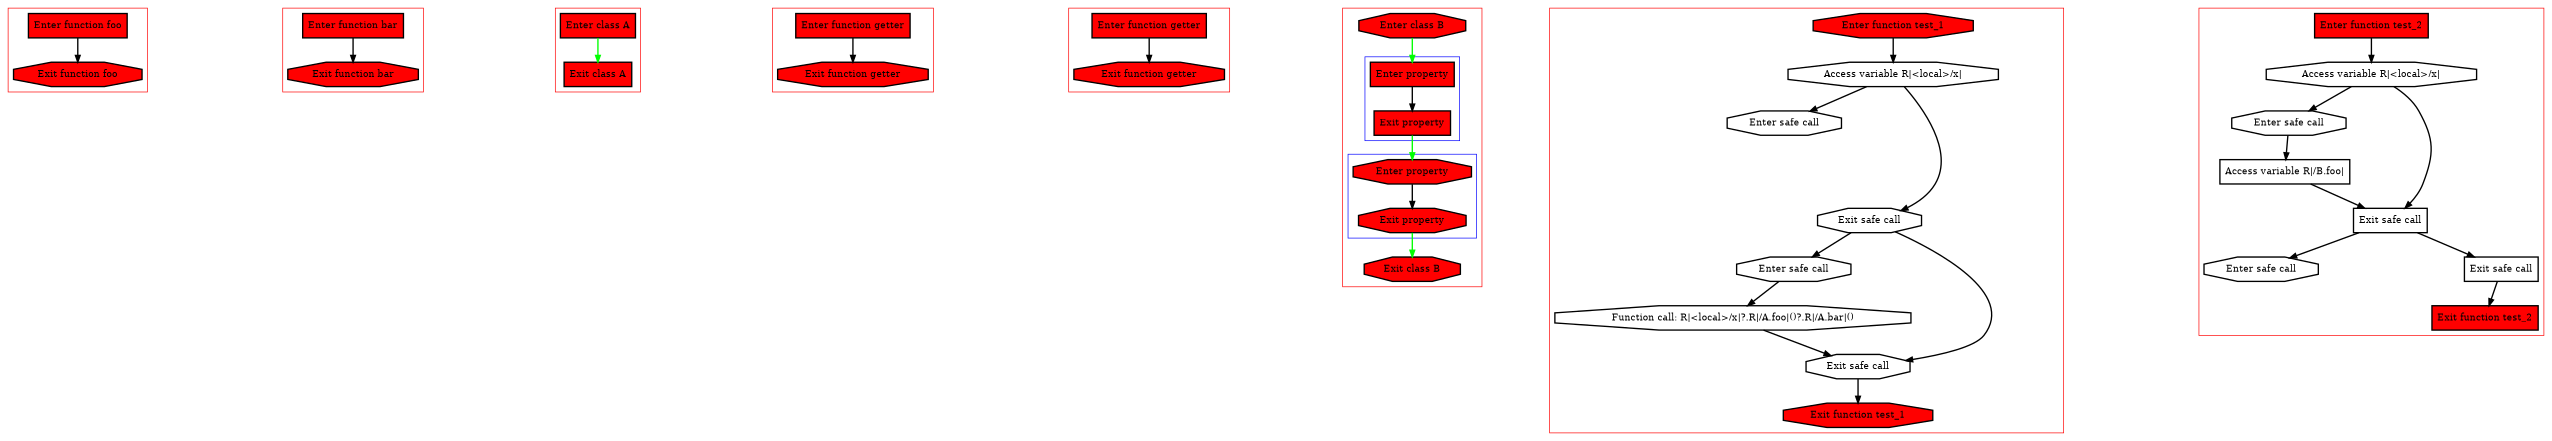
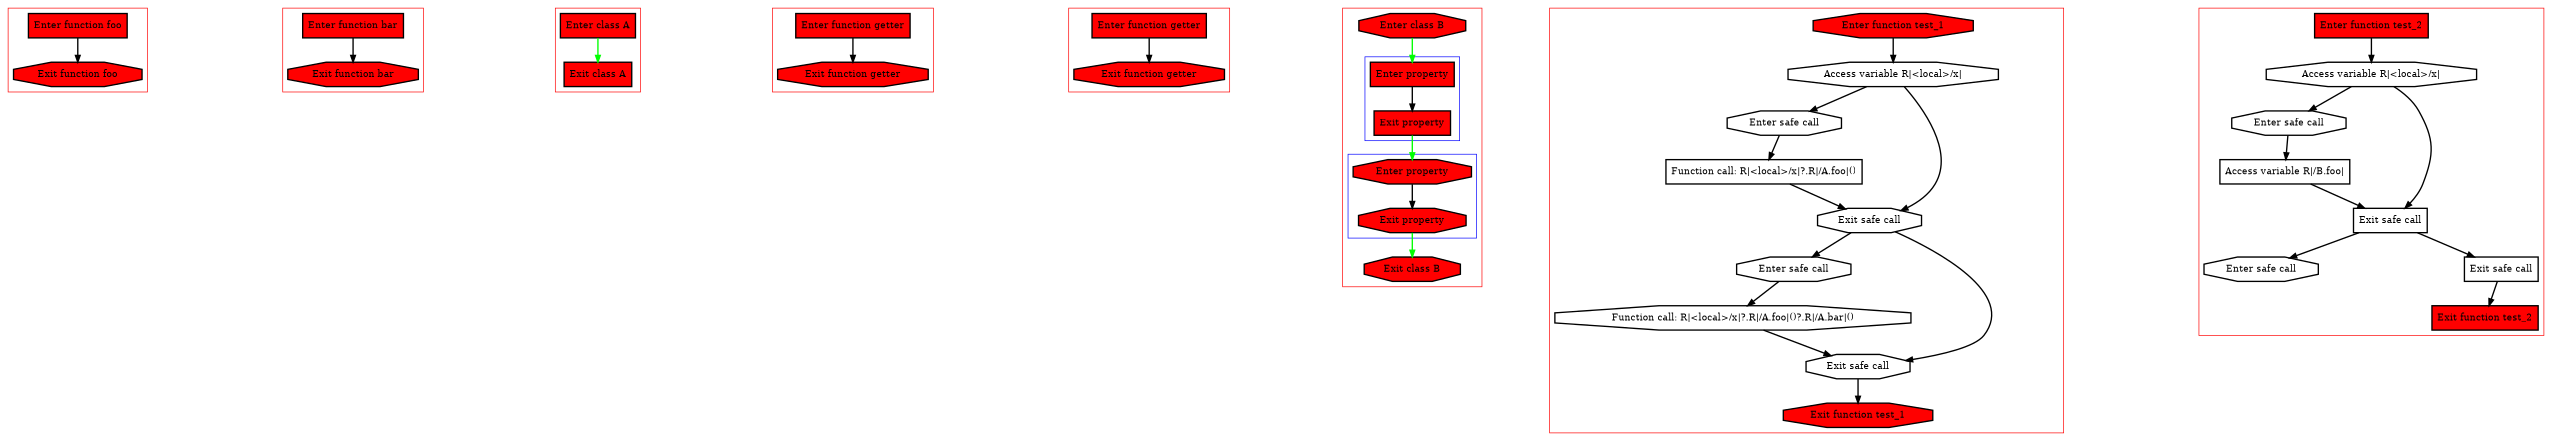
node "Function call: R|<local>/x|?.R|/A.foo|()": added
